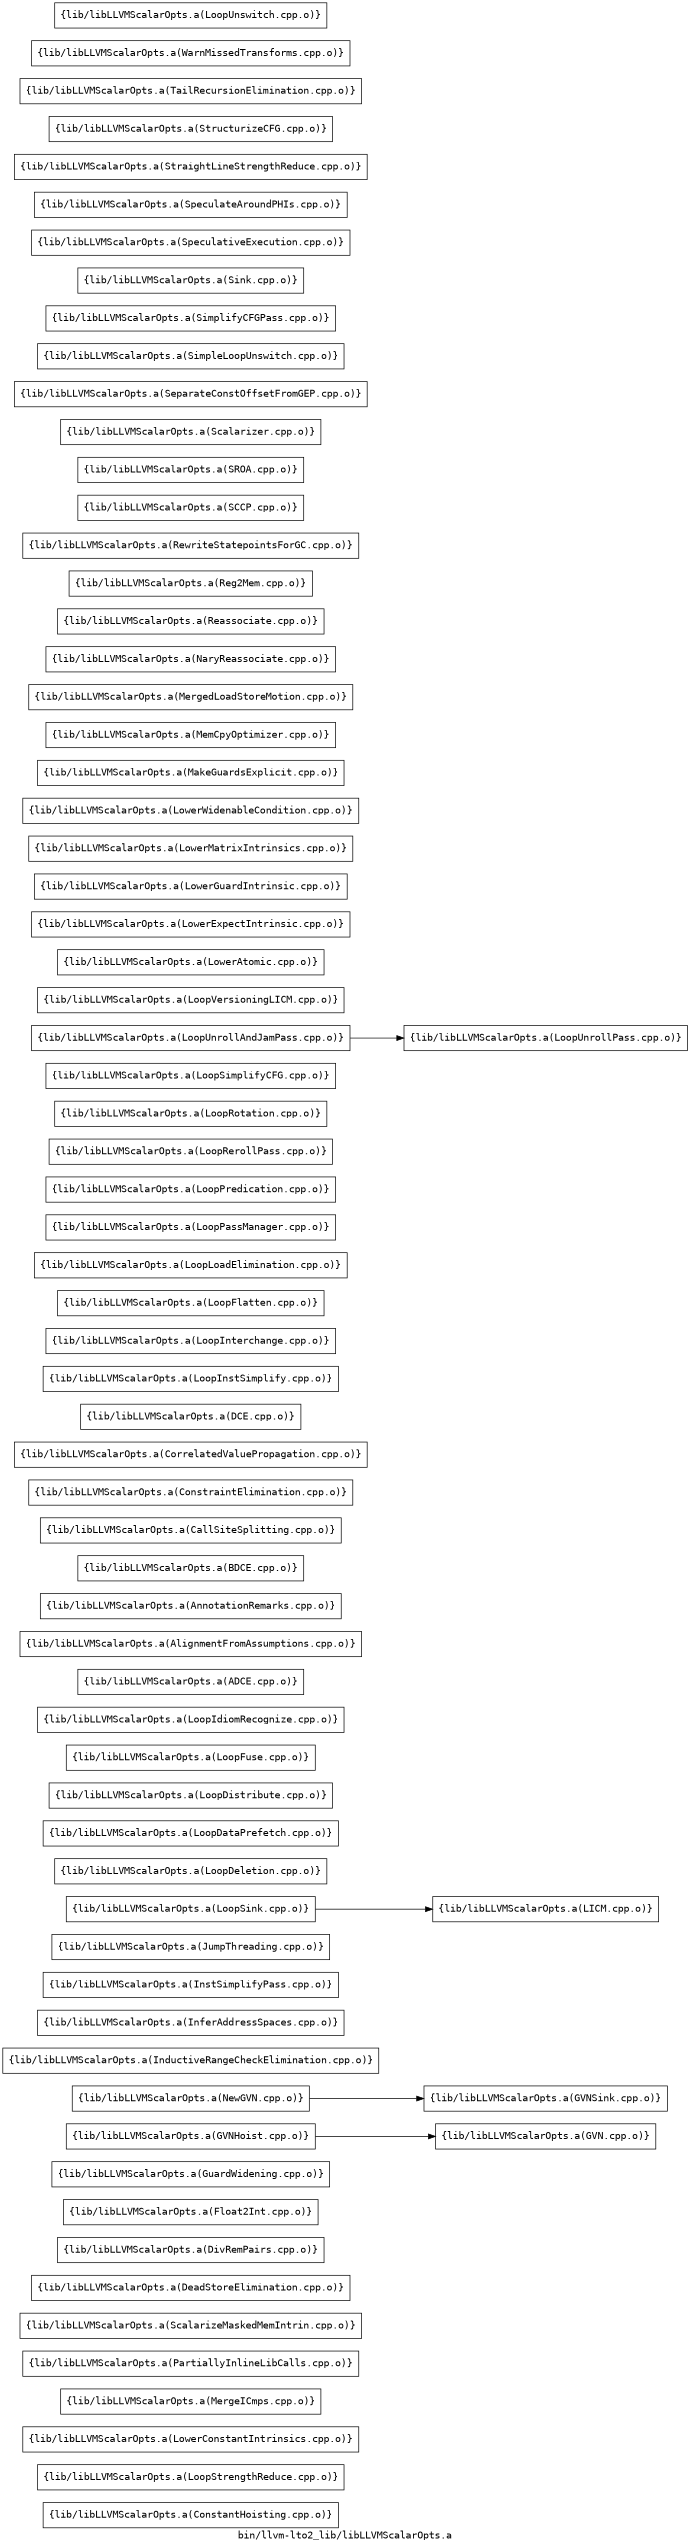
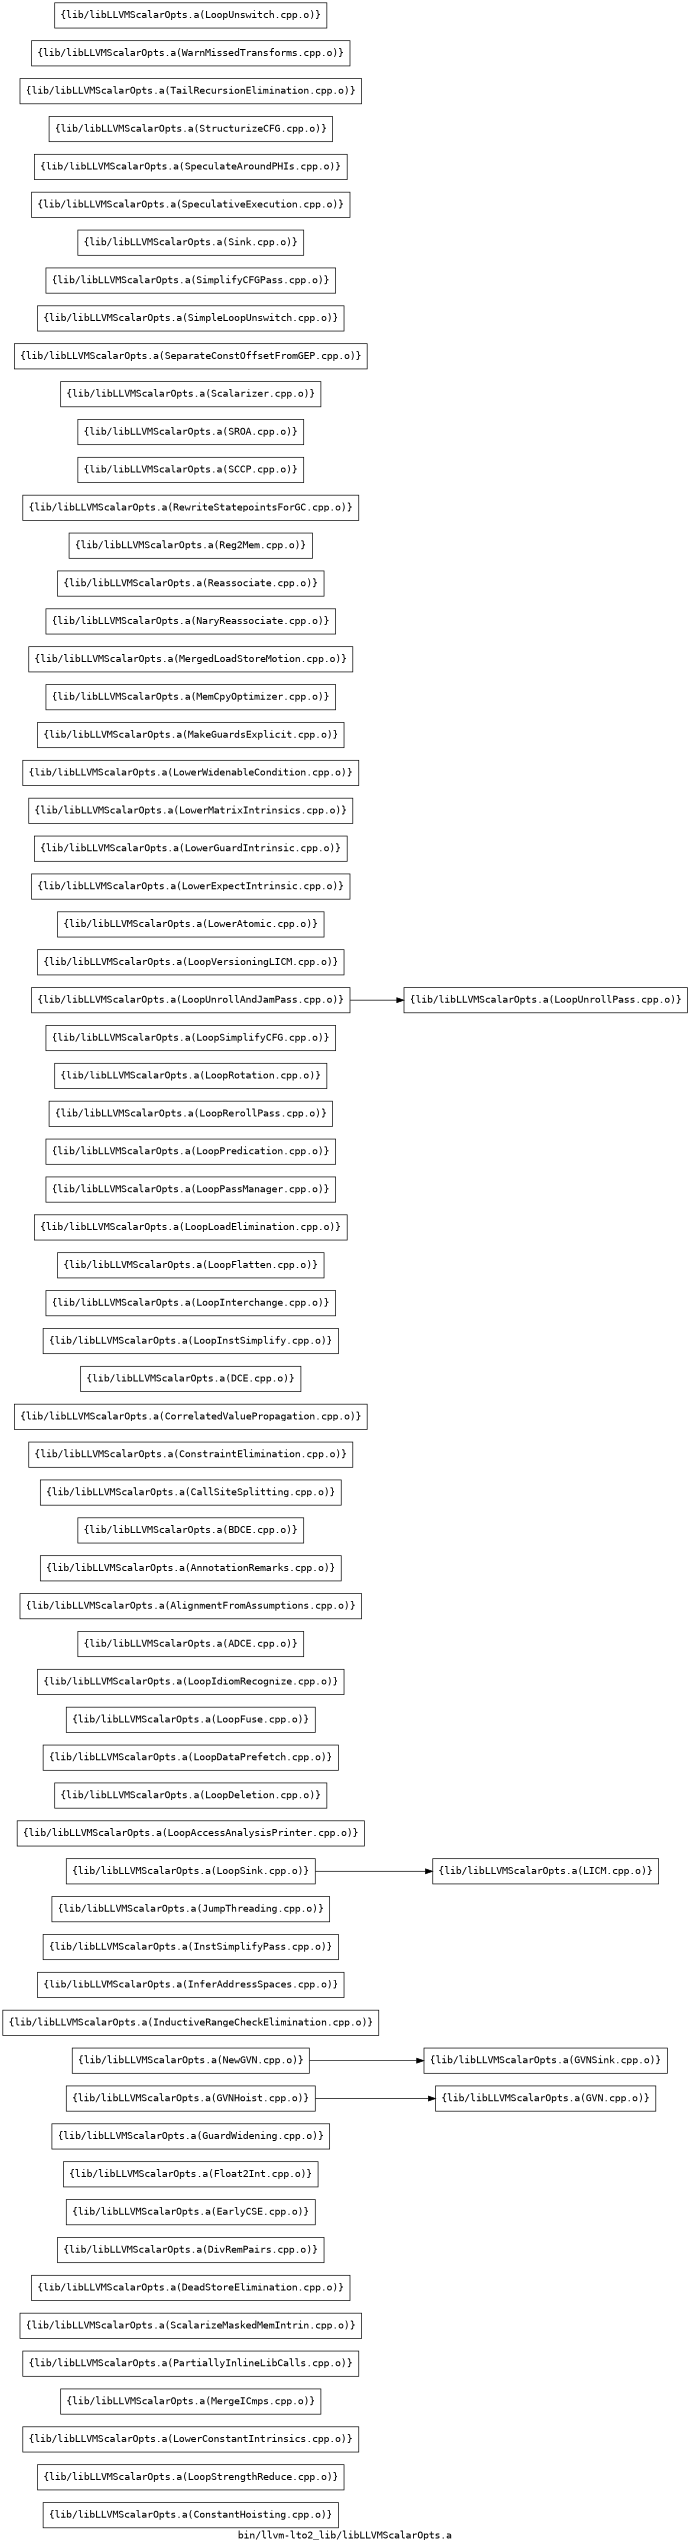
node "{lib/libLLVMScalarOpts.a(StraightLineStrengthReduce.cpp.o)}": removed
node "{lib/libLLVMScalarOpts.a(LoopDistribute.cpp.o)}": removed
node "{lib/libLLVMScalarOpts.a(LoopAccessAnalysisPrinter.cpp.o)}": added
node "{lib/libLLVMScalarOpts.a(EarlyCSE.cpp.o)}": added
